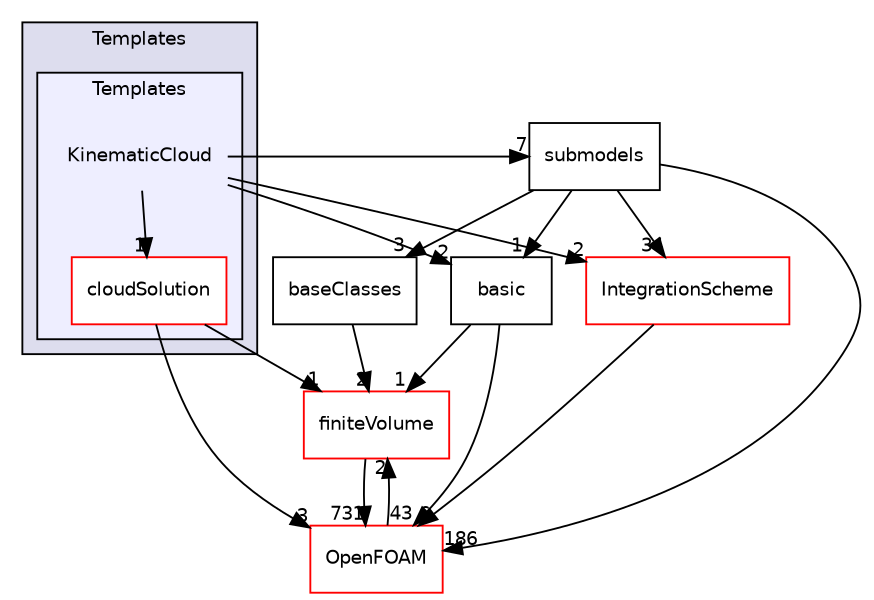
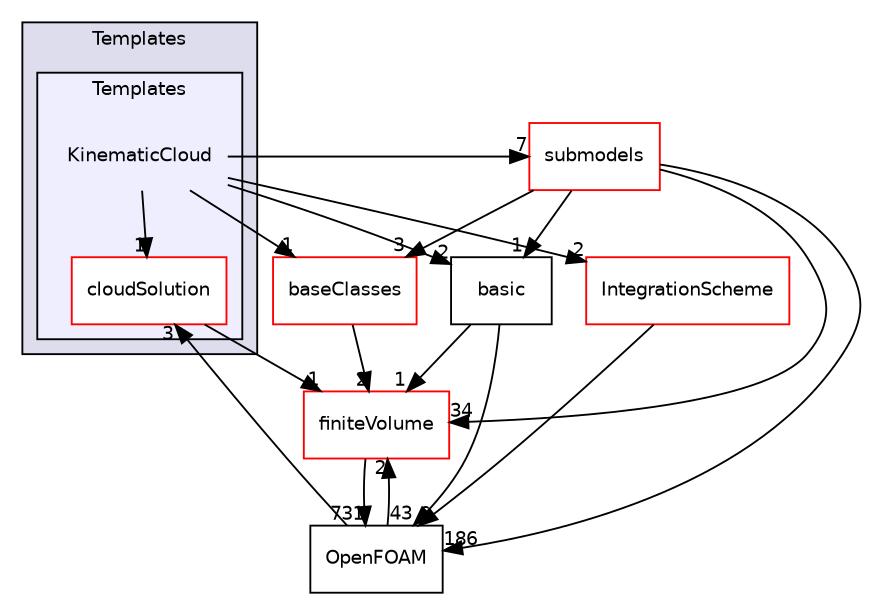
node "submodels": color black -> red
edge "KinematicCloud" -> "baseClasses": added
edge "submodels" -> "IntegrationScheme": now "submodels" -> "finiteVolume"
node "baseClasses": color black -> red
edge "cloudSolution" -> "OpenFOAM": reversed
node "OpenFOAM": color red -> black
